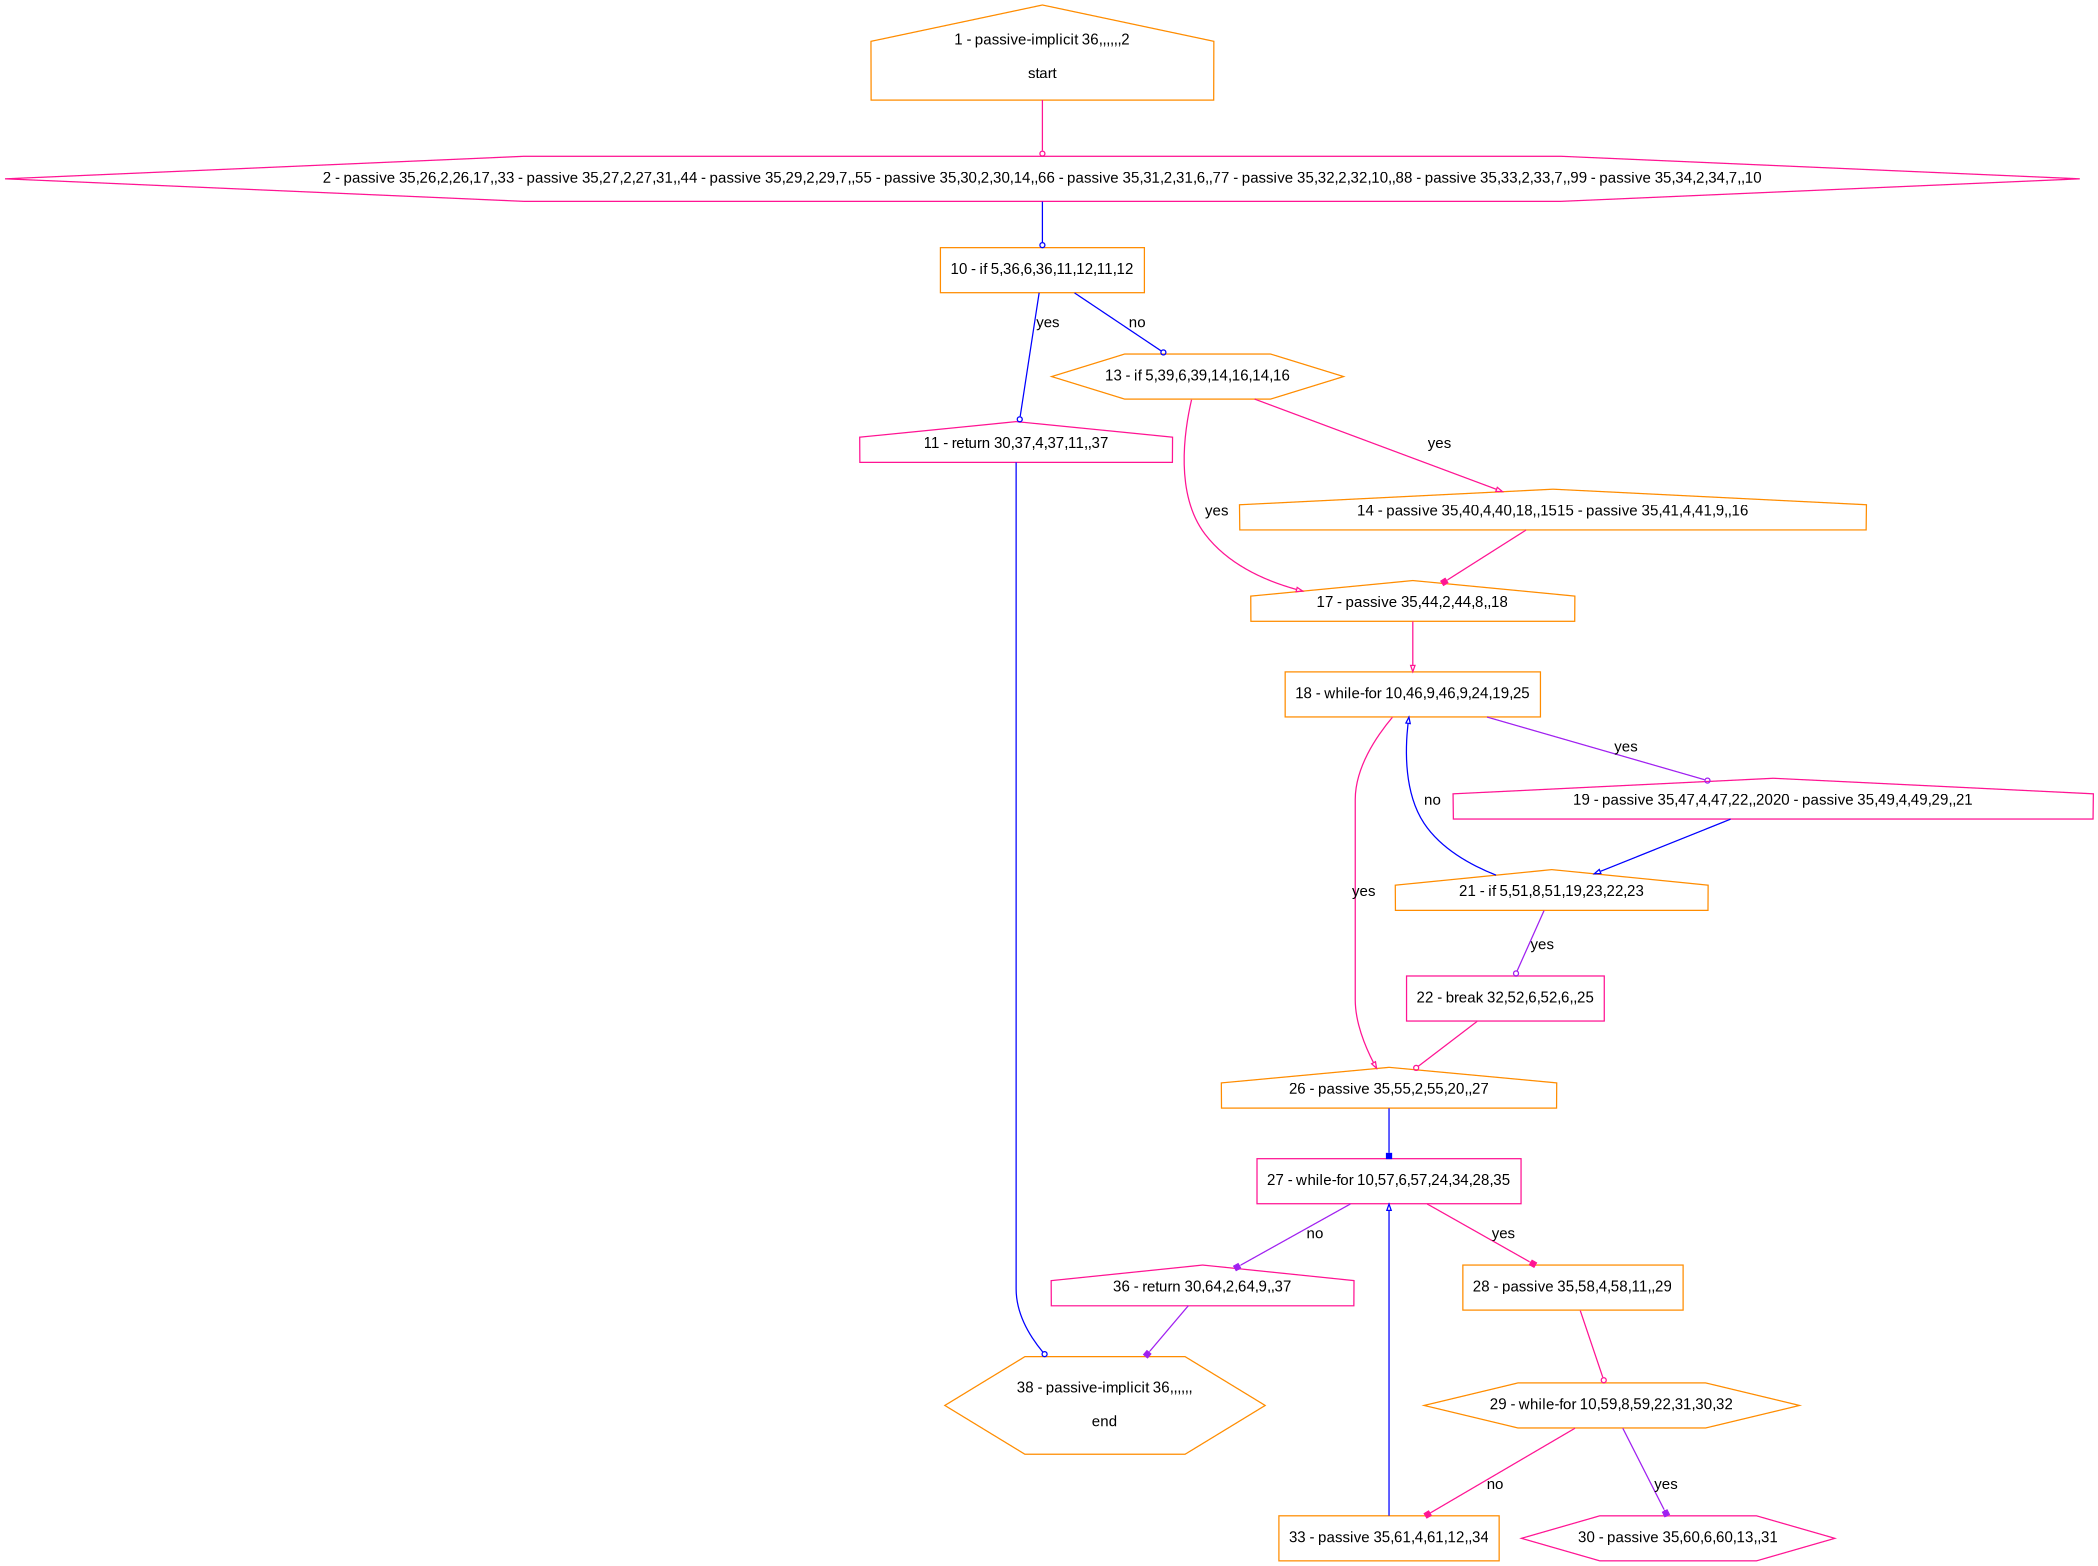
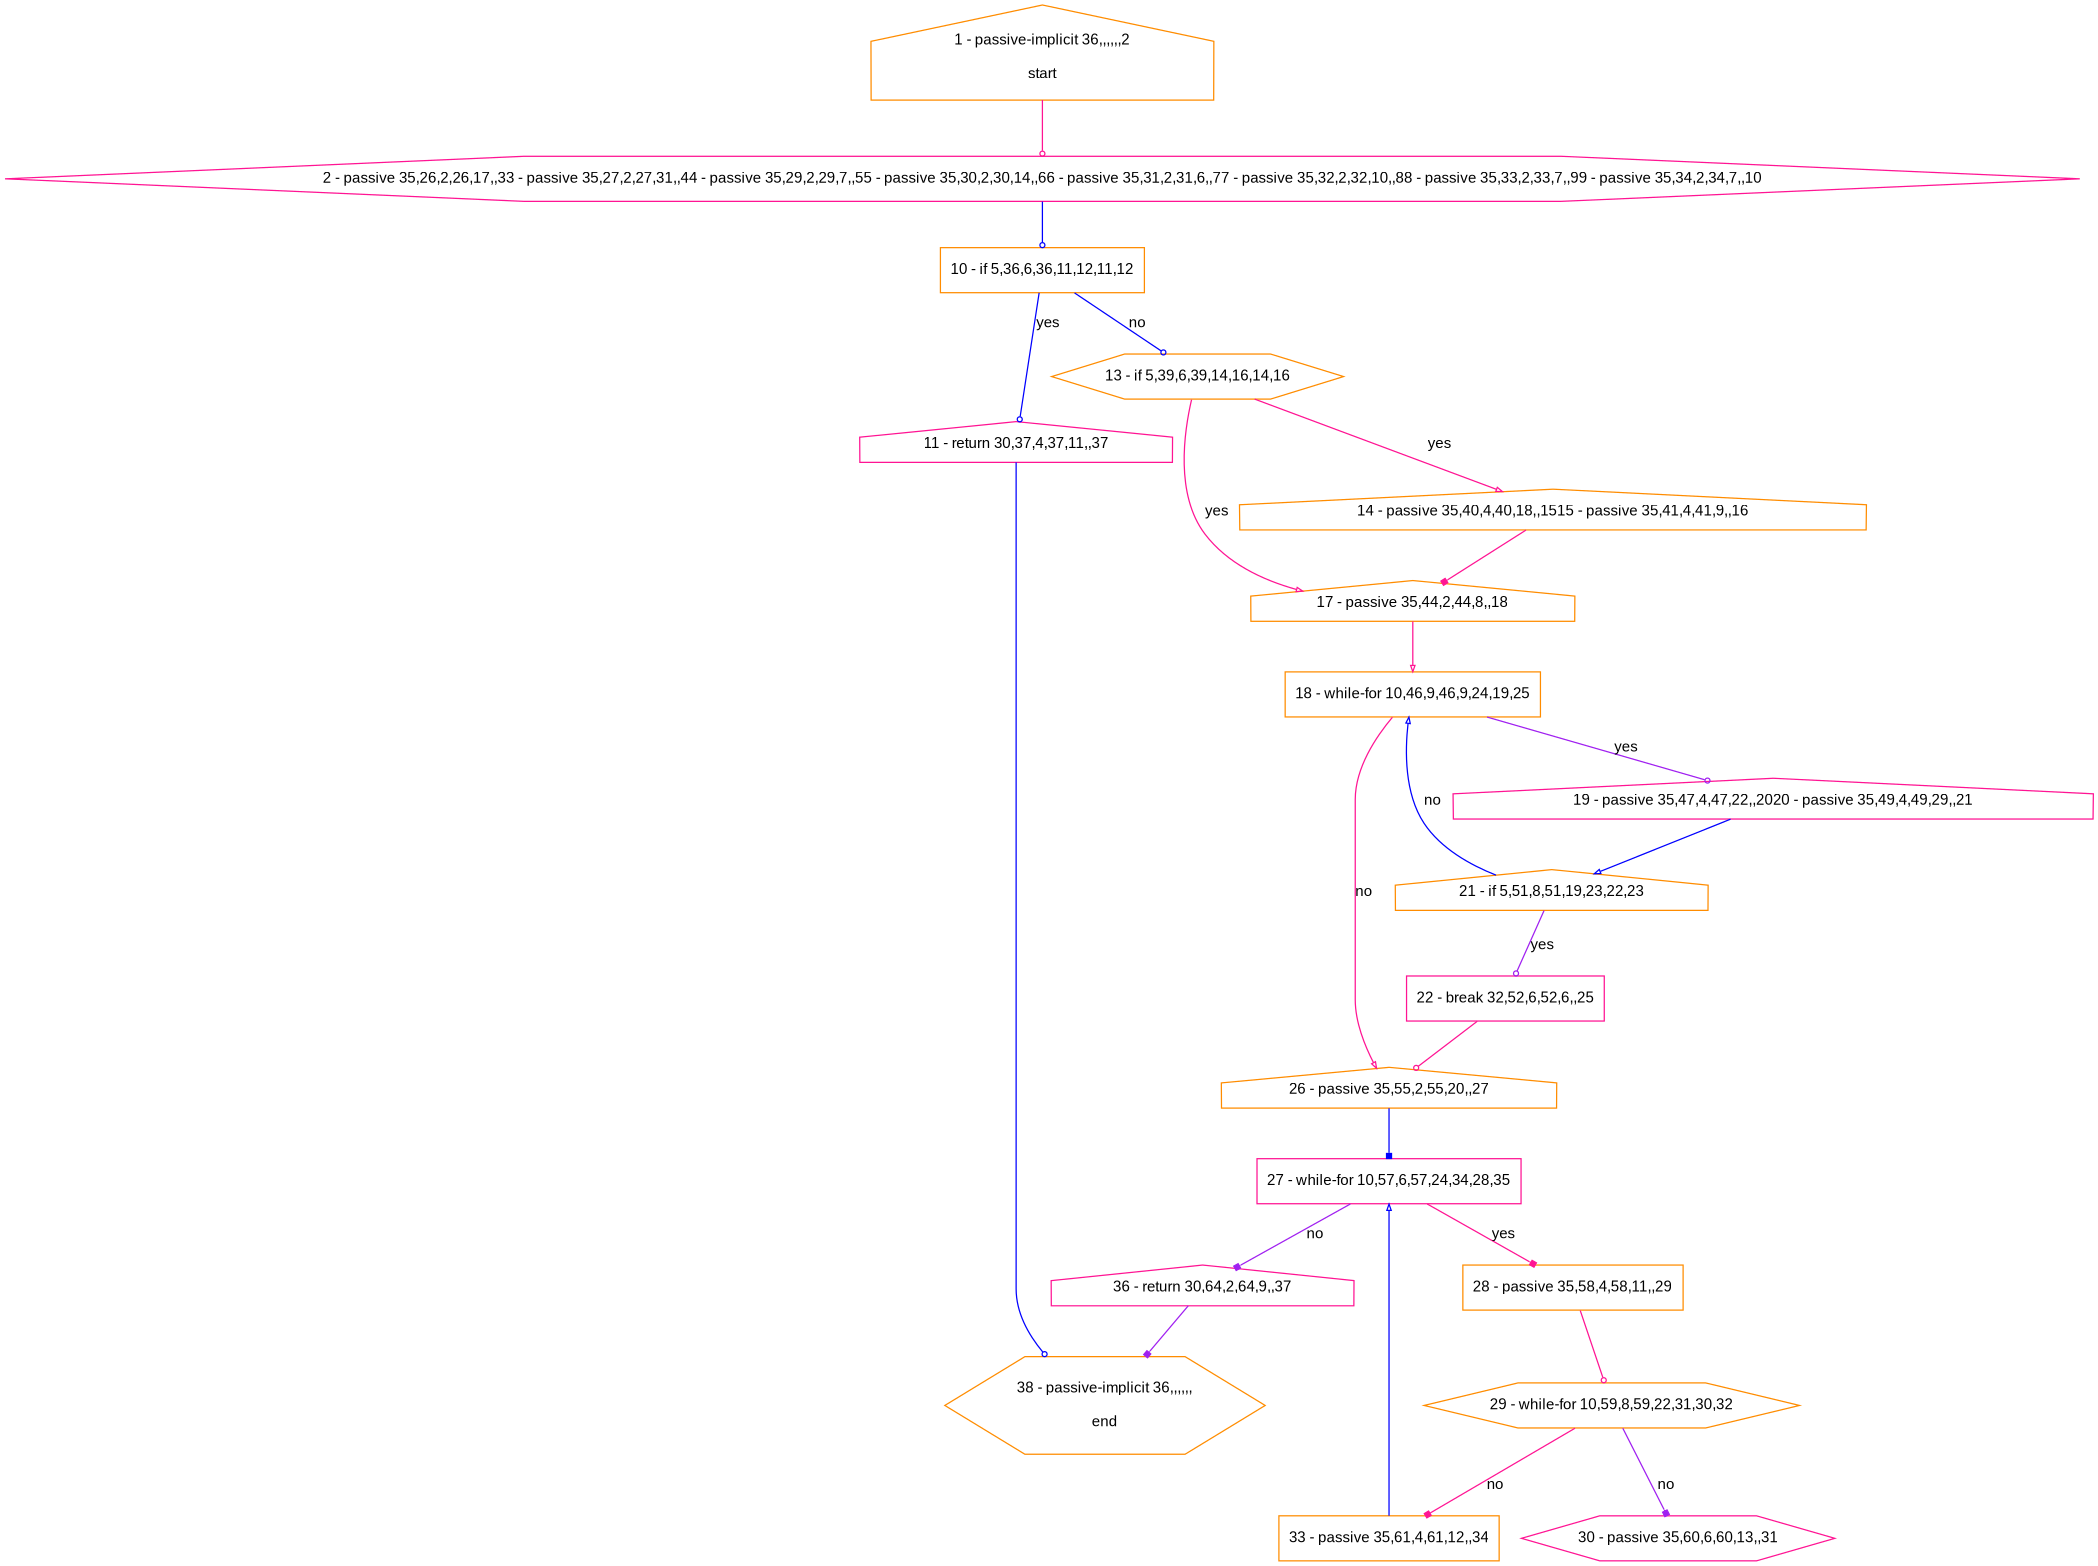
edge "18 - while-for 10,46,9,46,9,24,19,25" -> "26 - passive 35,55,2,55,20,,27": label "yes" -> "no"
edge "29 - while-for 10,59,8,59,22,31,30,32" -> "30 - passive 35,60,6,60,13,,31": label "yes" -> "no"
